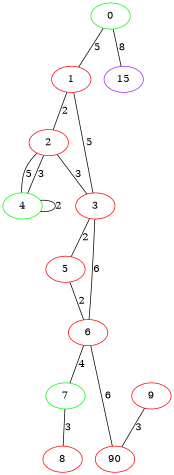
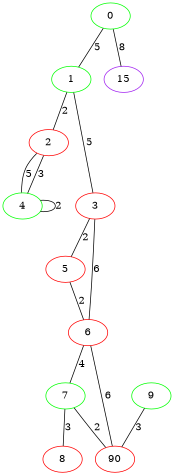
node "1": color red -> green
edge "2" -- "3": removed, label "3"
node "9": color red -> green
edge "7" -- "90": added, label "2"
